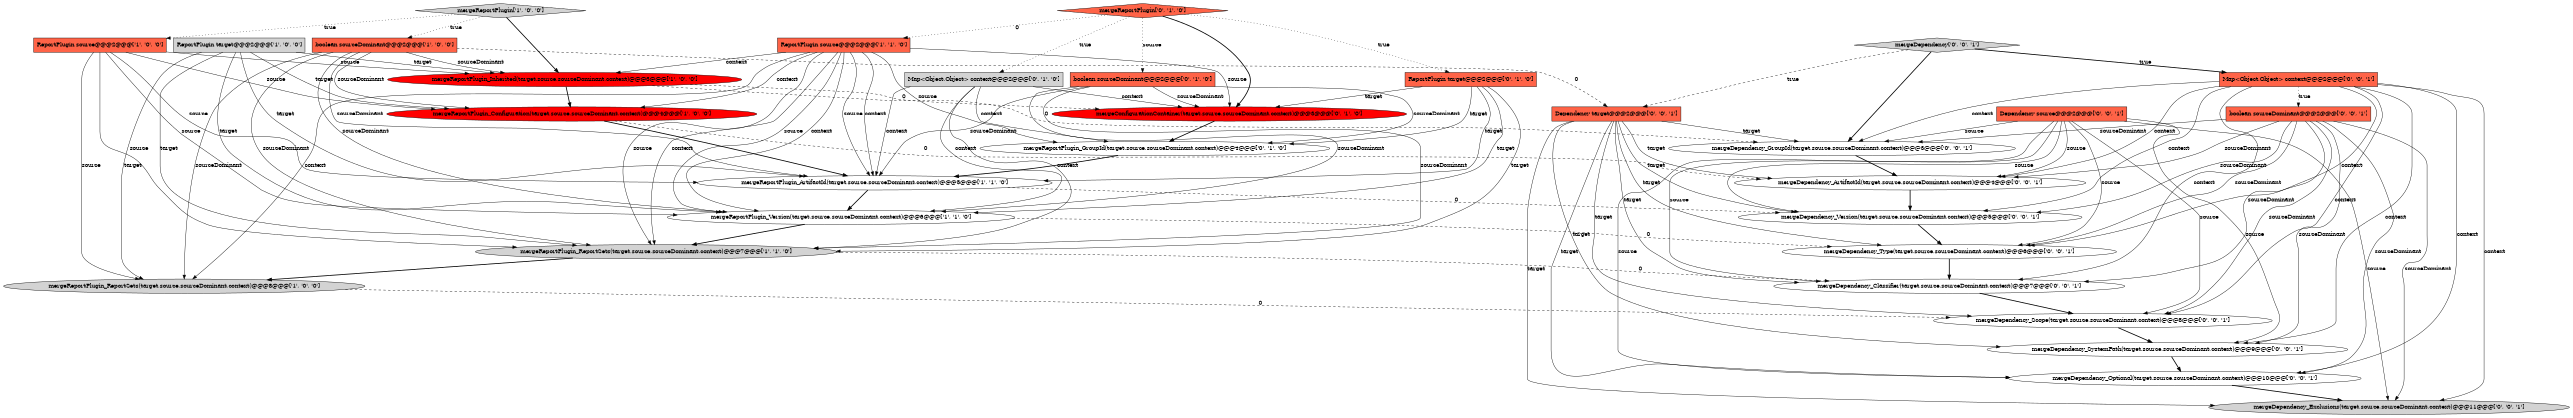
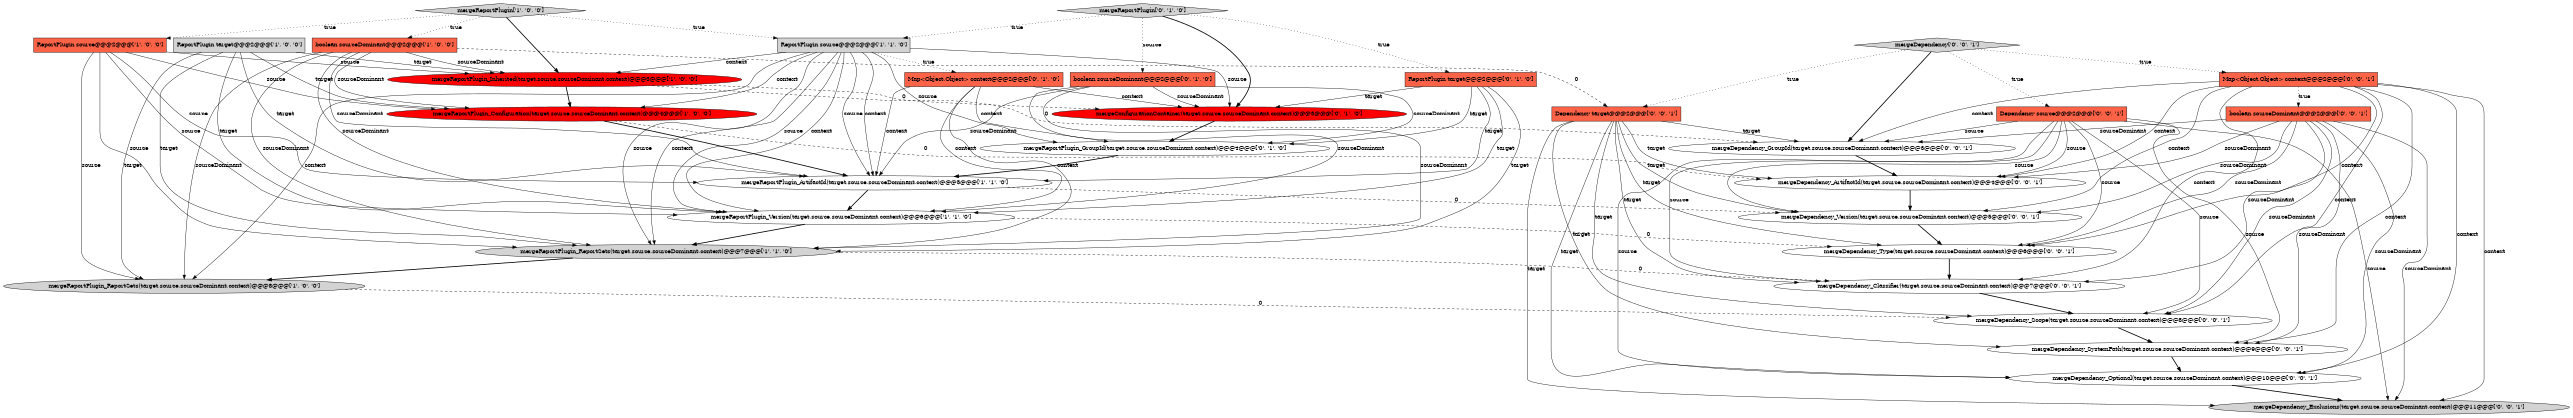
node "mergeReportPlugin['0', '1', '0']": fillcolor tomato -> lightgray
edge "mergeReportPlugin['1', '0', '0']" -> "ReportPlugin source@@@2@@@['1', '1', '0']": added, label "true"
edge "mergeReportPlugin['0', '1', '0']" -> "ReportPlugin source@@@2@@@['1', '1', '0']": label "0" -> "true"
edge "mergeReportPlugin['0', '1', '0']" -> "Map<Object,Object> context@@@2@@@['0', '1', '0']": now "ReportPlugin source@@@2@@@['1', '1', '0']" -> "Map<Object,Object> context@@@2@@@['0', '1', '0']"
node "ReportPlugin source@@@2@@@['1', '1', '0']": fillcolor tomato -> lightgray
edge "mergeDependency['0', '0', '1']" -> "Map<Object,Object> context@@@2@@@['0', '0', '1']": style bold -> dotted
edge "mergeDependency['0', '0', '1']" -> "Dependency target@@@2@@@['0', '0', '1']": style dashed -> dotted
edge "mergeDependency['0', '0', '1']" -> "Dependency source@@@2@@@['0', '0', '1']": added, label "true"
node "Map<Object,Object> context@@@2@@@['0', '1', '0']": fillcolor lightgray -> tomato
